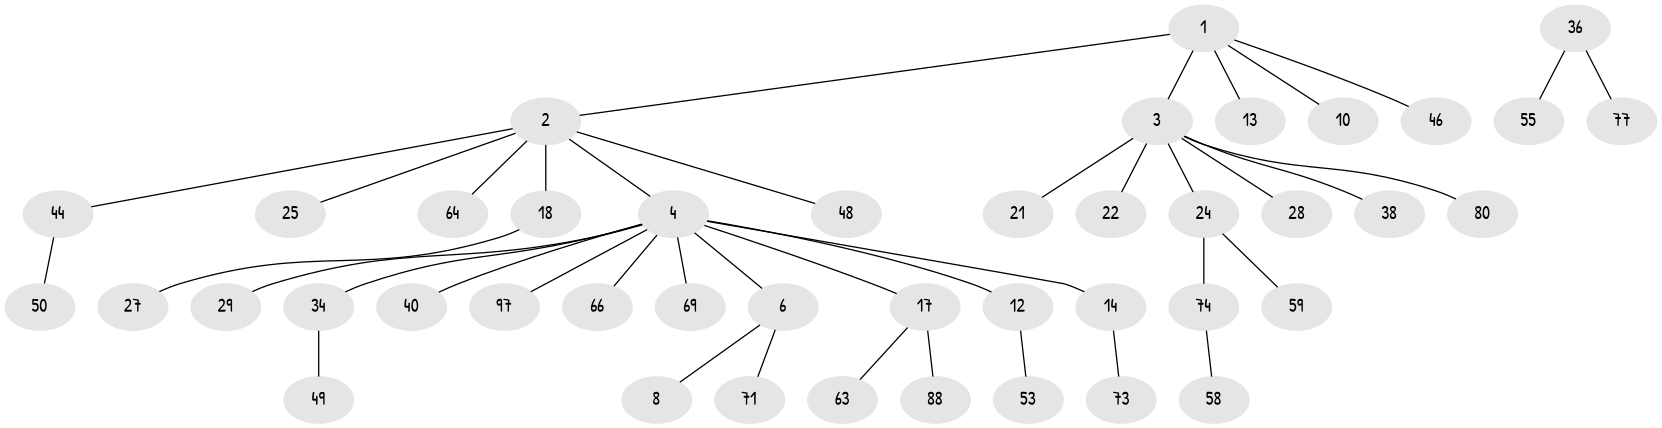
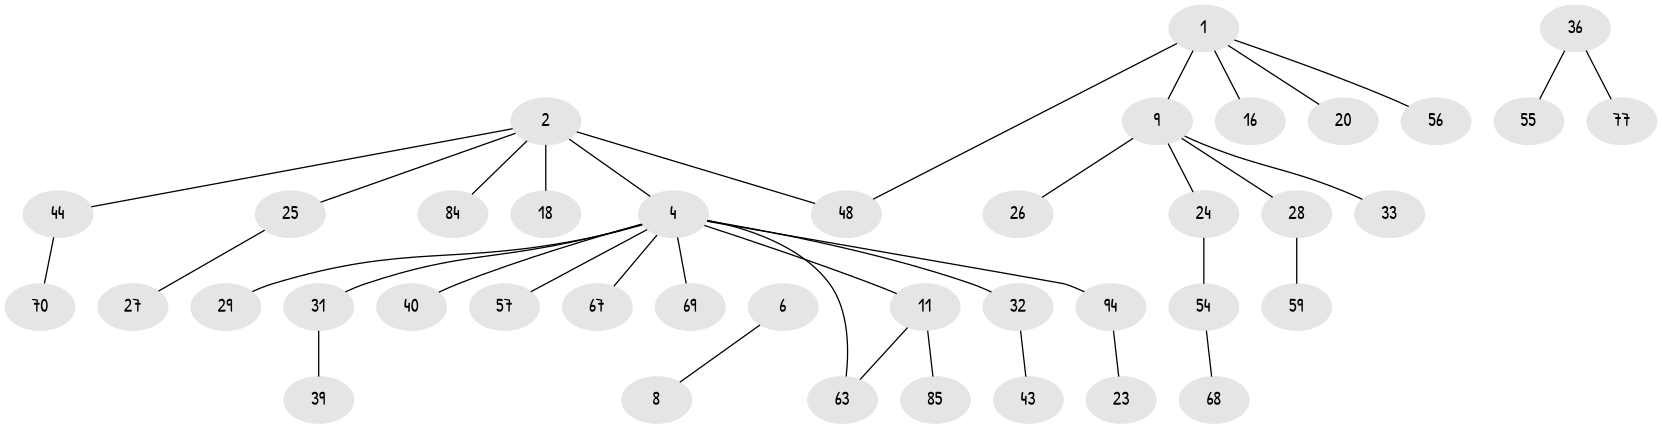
edge "1" -- "2": now "1" -- "48"
node "3": label "3" -> "9"
node "13": label "13" -> "16"
node "10": label "10" -> "20"
node "46": label "46" -> "56"
node "64": label "64" -> "84"
node "21": label "21" -> "26"
node "22": removed
node "38": label "38" -> "33"
node "80": removed
edge "24" -- "59": now "28" -- "59"
edge "18" -- "27": now "25" -- "27"
edge "4" -- "6": now "4" -- "63"
node "50": label "50" -> "70"
node "34": label "34" -> "31"
node "97": label "97" -> "57"
node "66": label "66" -> "67"
node "17": label "17" -> "11"
node "12": label "12" -> "32"
node "14": label "14" -> "94"
node "74": label "74" -> "54"
node "49": label "49" -> "39"
node "71": removed
node "88": label "88" -> "85"
node "53": label "53" -> "43"
node "73": label "73" -> "23"
node "58": label "58" -> "68"
